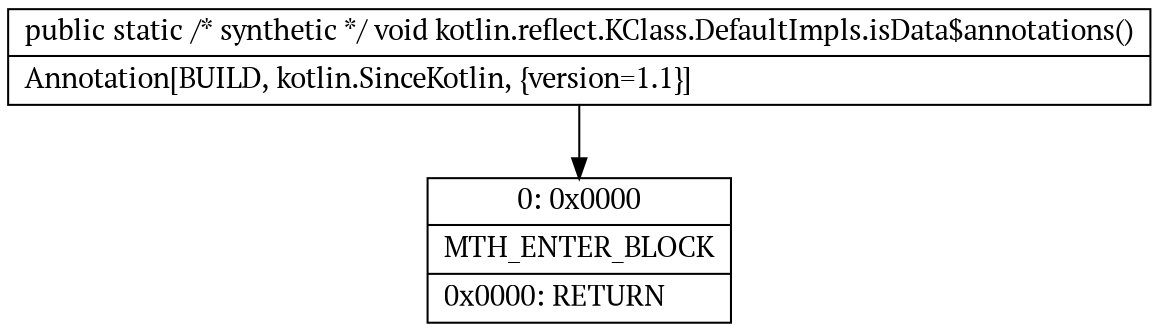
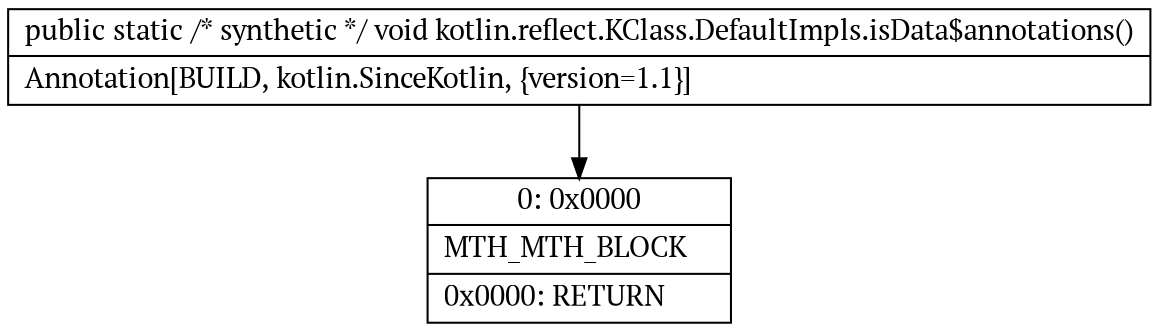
node "0: 0x0000": text "MTH_ENTER_BLOCK" -> "MTH_MTH_BLOCK"
